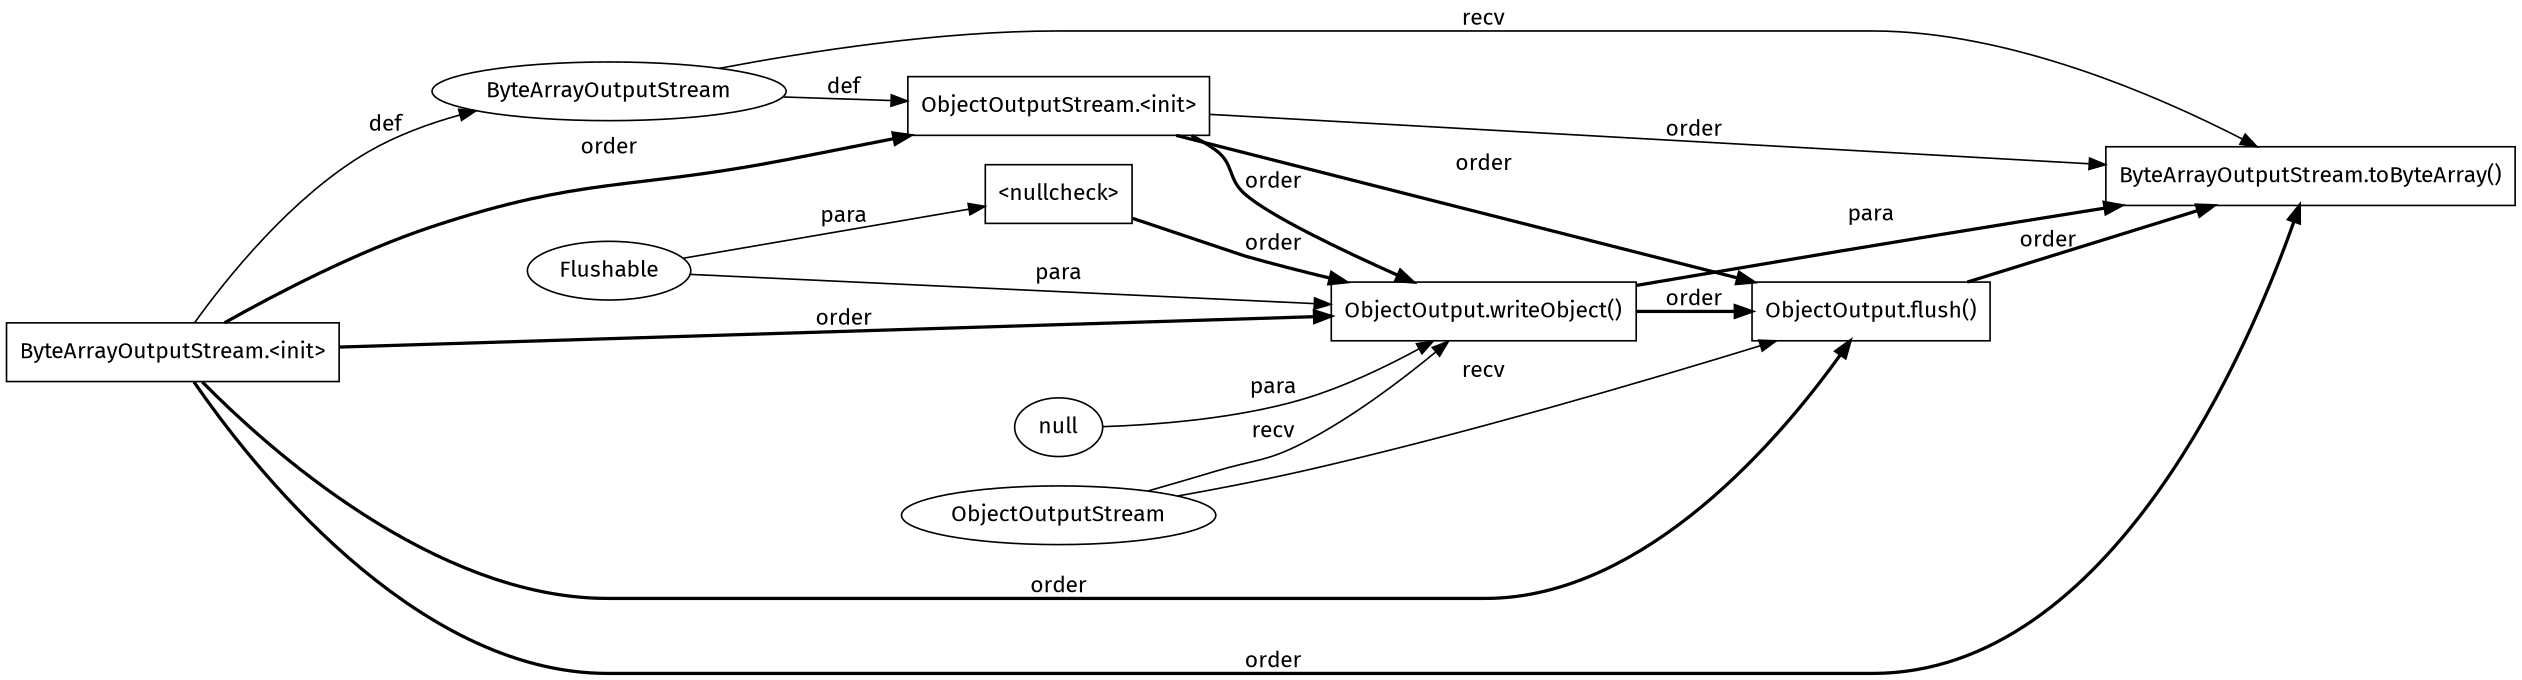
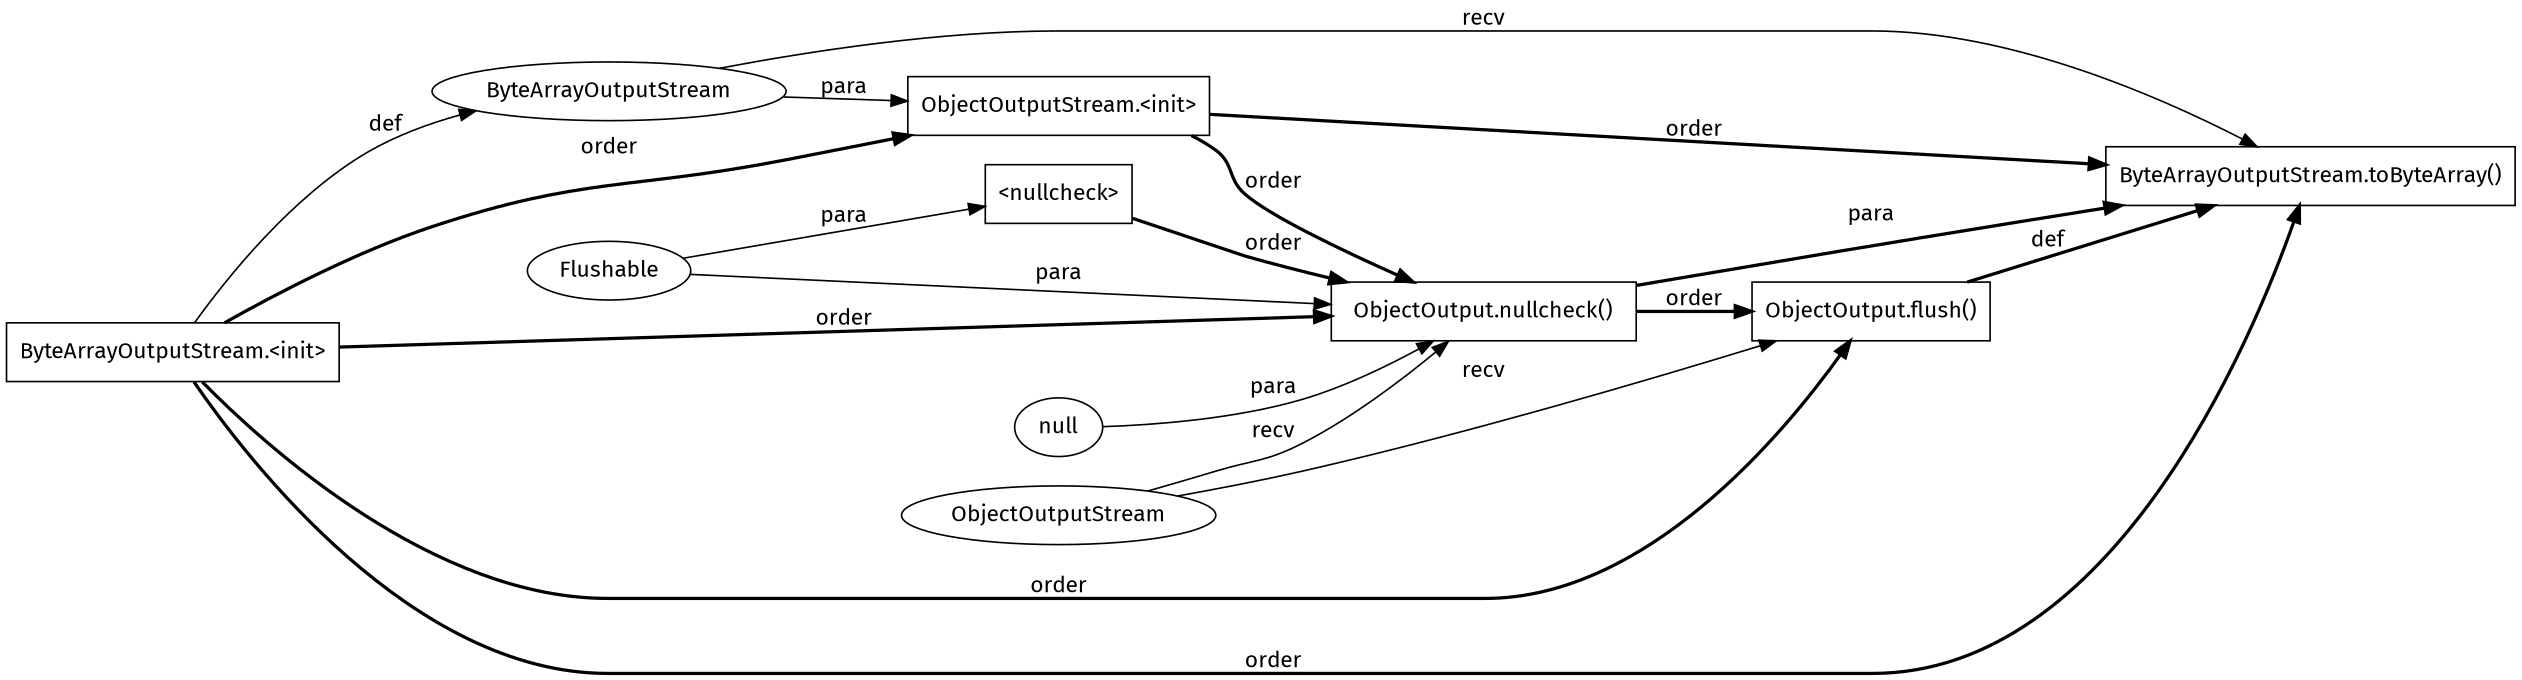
edge "ByteArrayOutputStream" -> "ObjectOutputStream.<init>": label "def" -> "para"
edge "ObjectOutputStream.<init>" -> "ByteArrayOutputStream.toByteArray()": style solid -> bold
edge "ObjectOutputStream.<init>" -> "ObjectOutput.flush()": removed, label "order"
edge "ObjectOutput.flush()" -> "ByteArrayOutputStream.toByteArray()": label "order" -> "def"
node "ObjectOutput.writeObject()": label "ObjectOutput.writeObject()" -> "ObjectOutput.nullcheck()"
